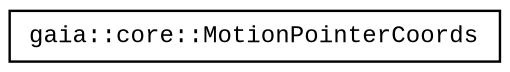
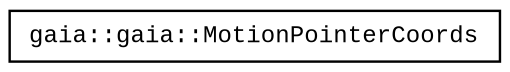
node "gaia::core::MotionPointerCoords": label "gaia::core::MotionPointerCoords" -> "gaia::gaia::MotionPointerCoords"
